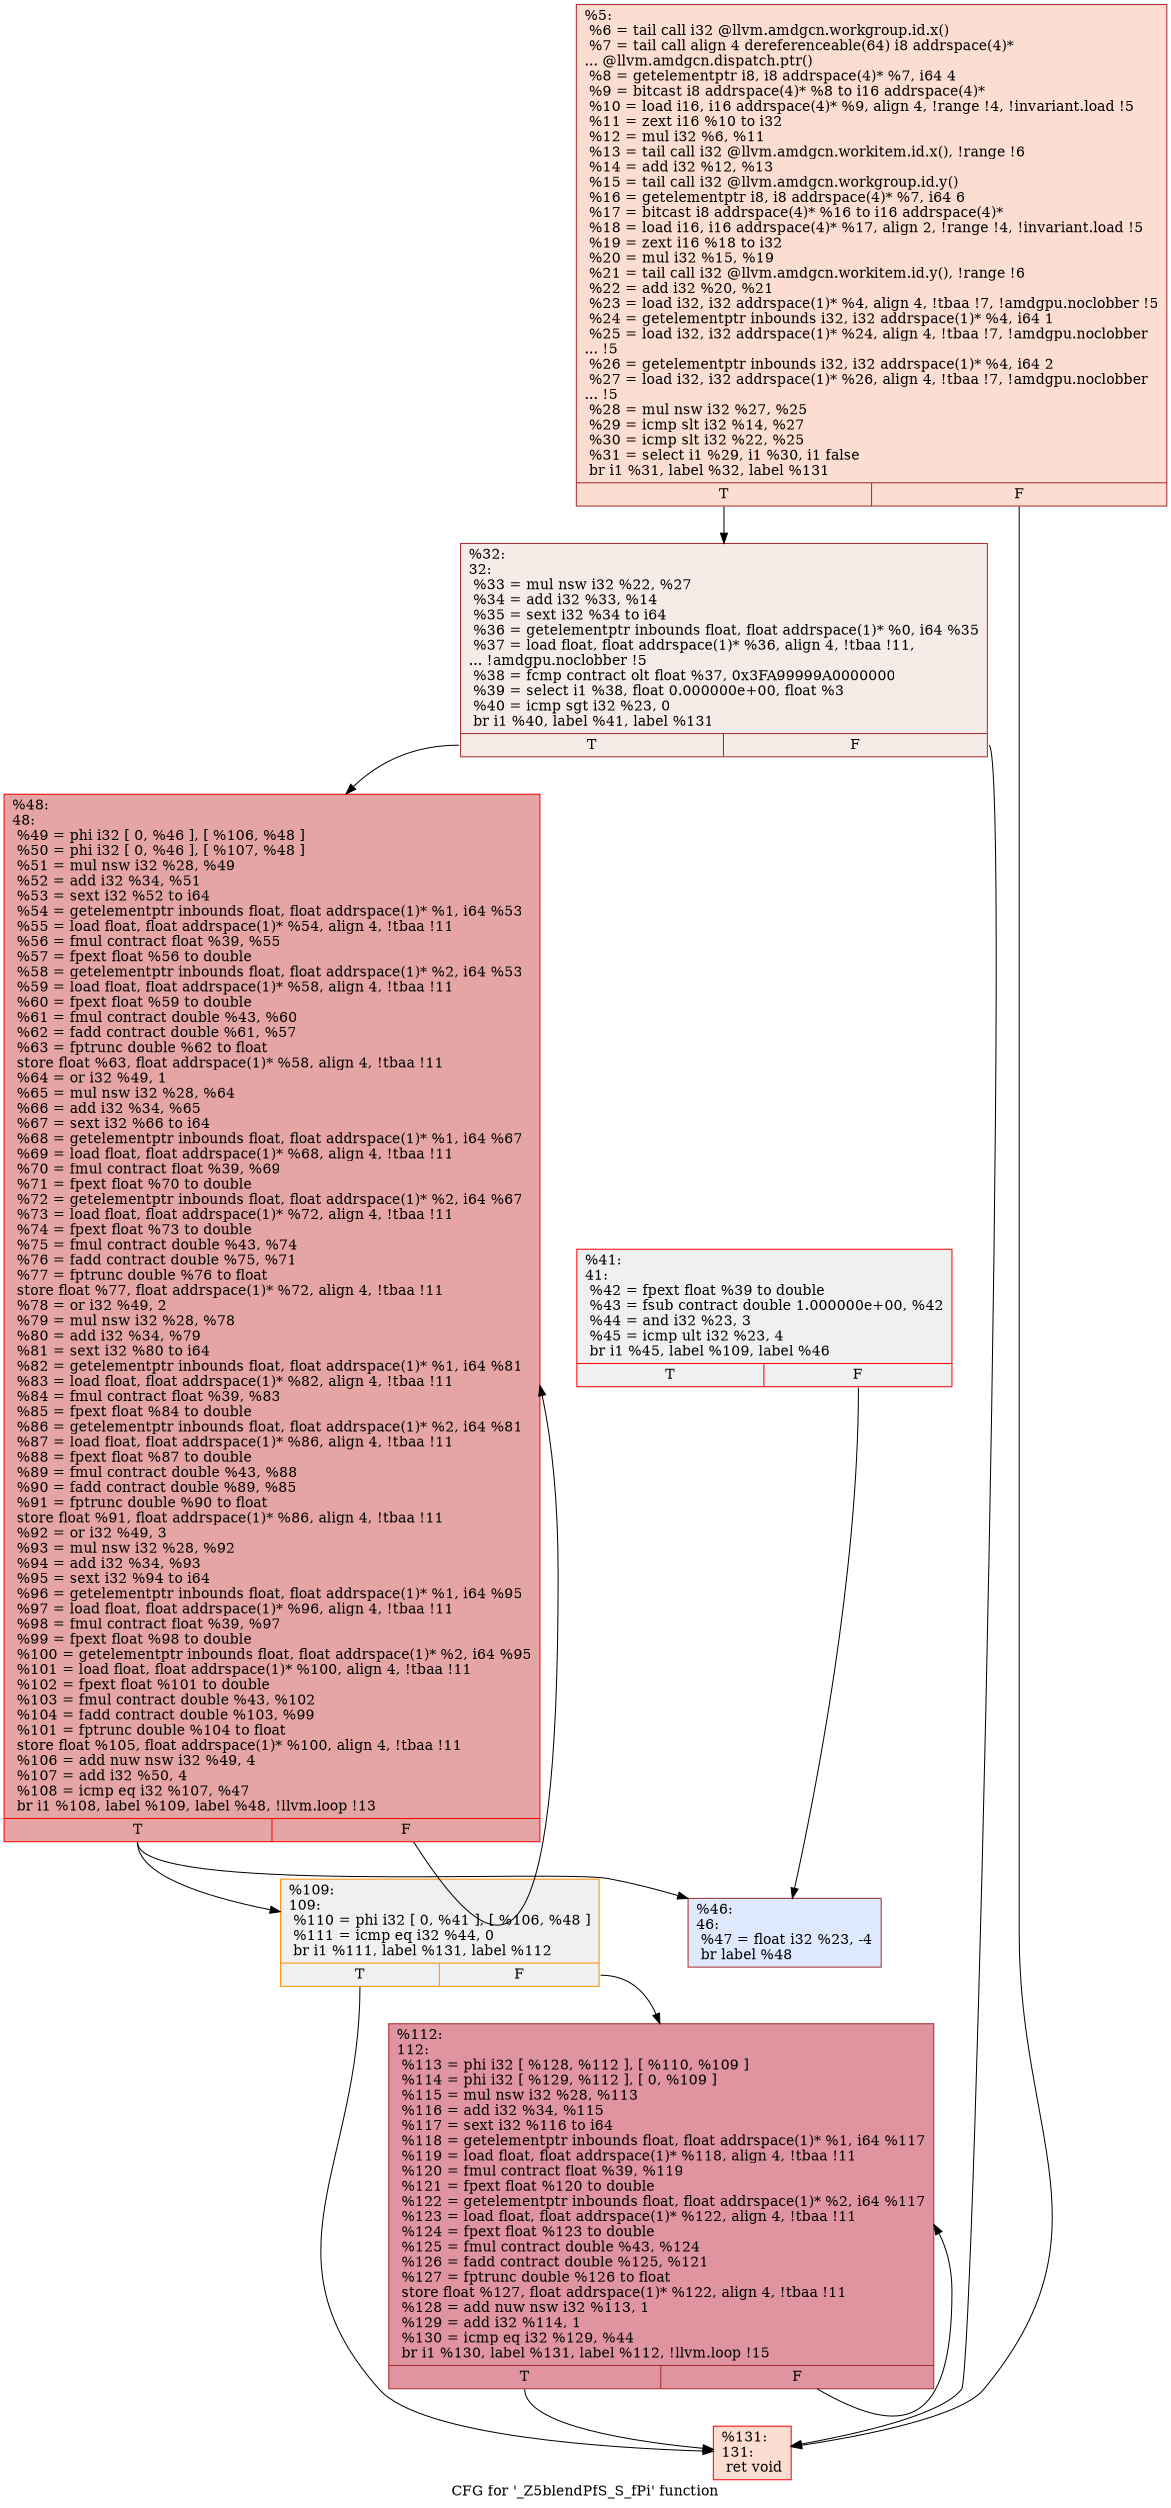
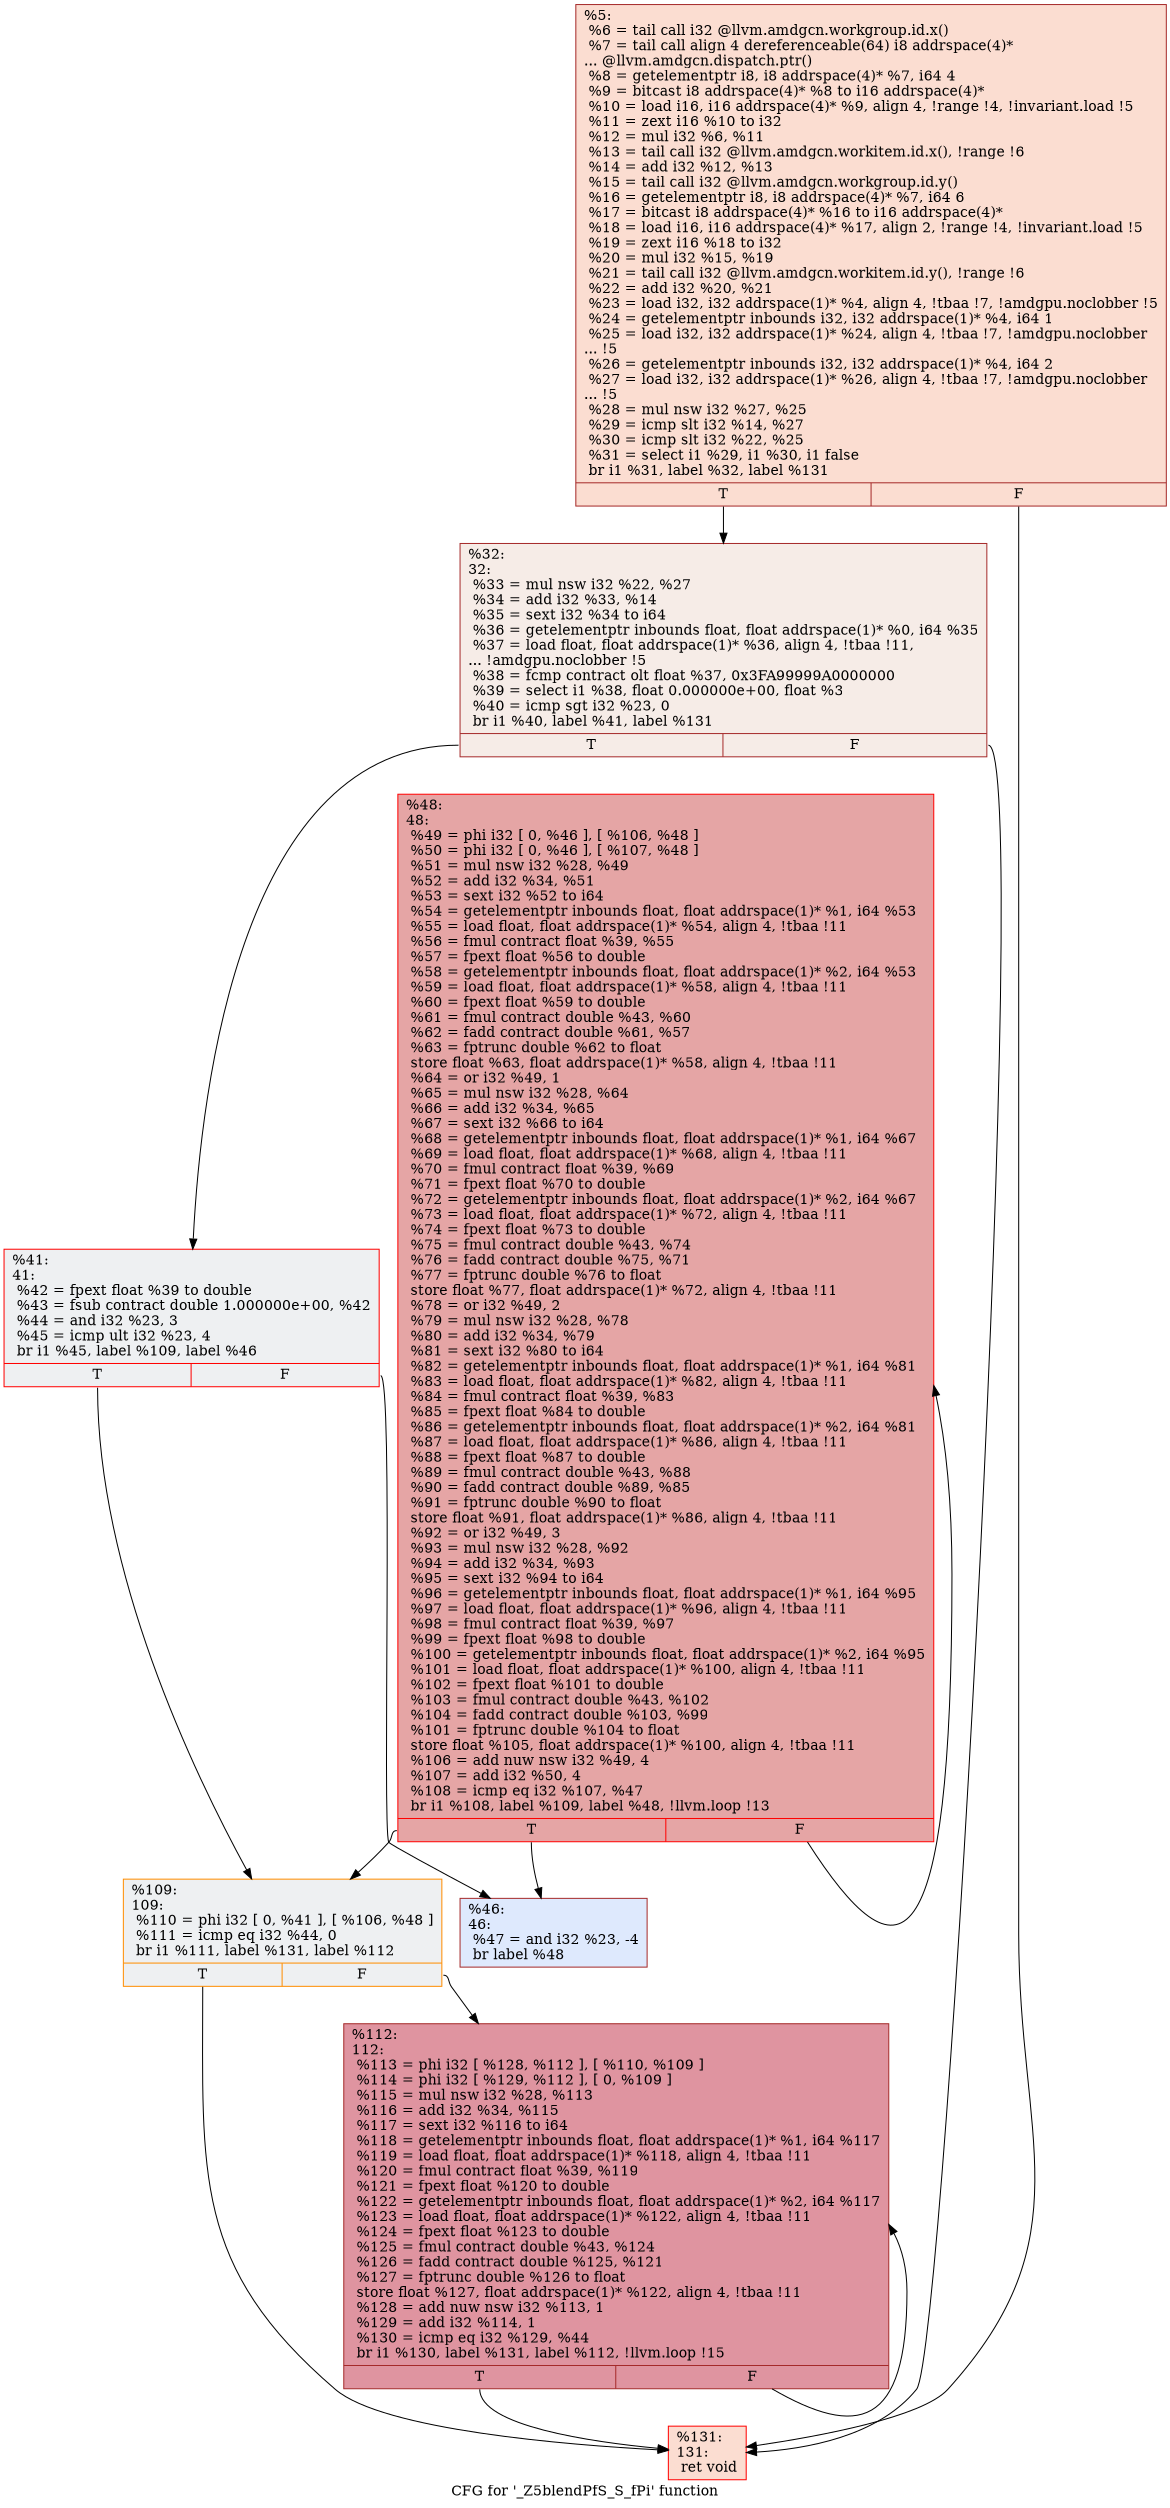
edge "%32:" -> "%48:": now "%32:" -> "%41:"
edge "%41:" -> "%109:": added
node "%46:": text "%47 = float i32 %23, -4" -> "%47 = and i32 %23, -4"
